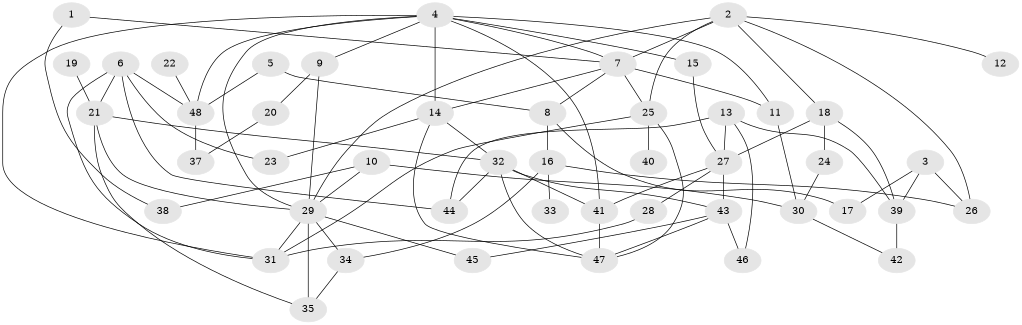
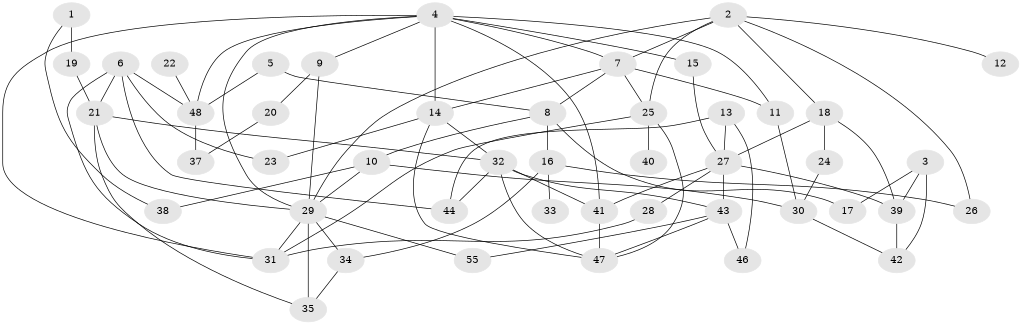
edge "1" -- "7": now "1" -- "19"
edge "8" -- "10": added
edge "13" -- "39": now "27" -- "39"
edge "3" -- "26": now "3" -- "42"
node "45": label "45" -> "55"
